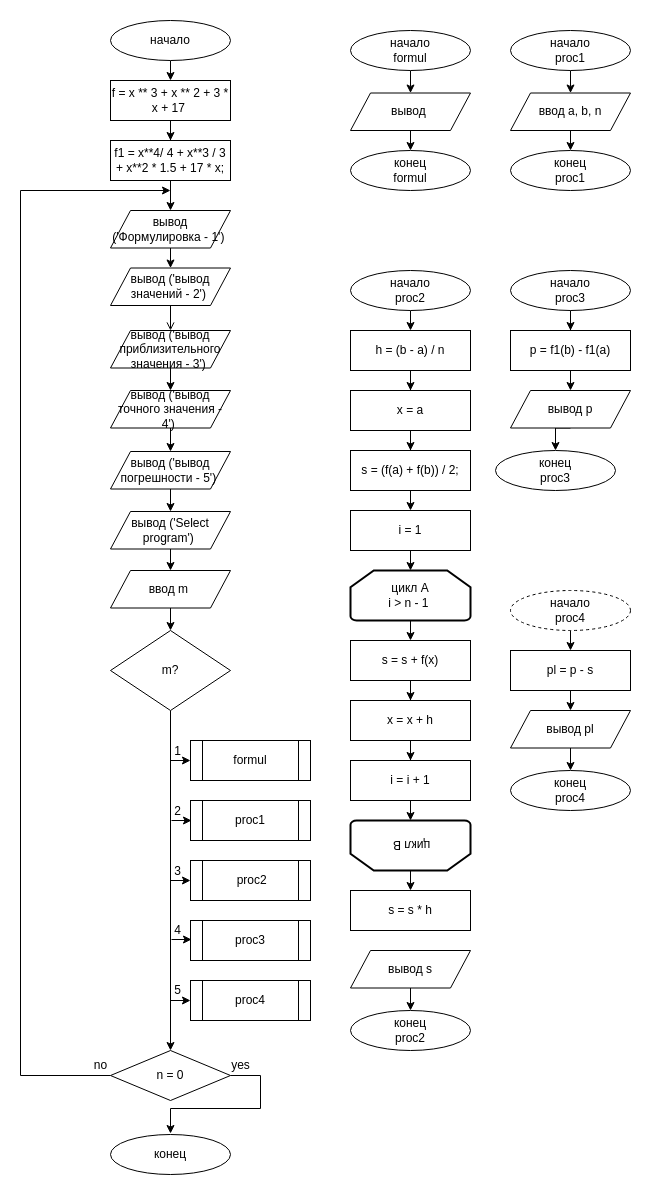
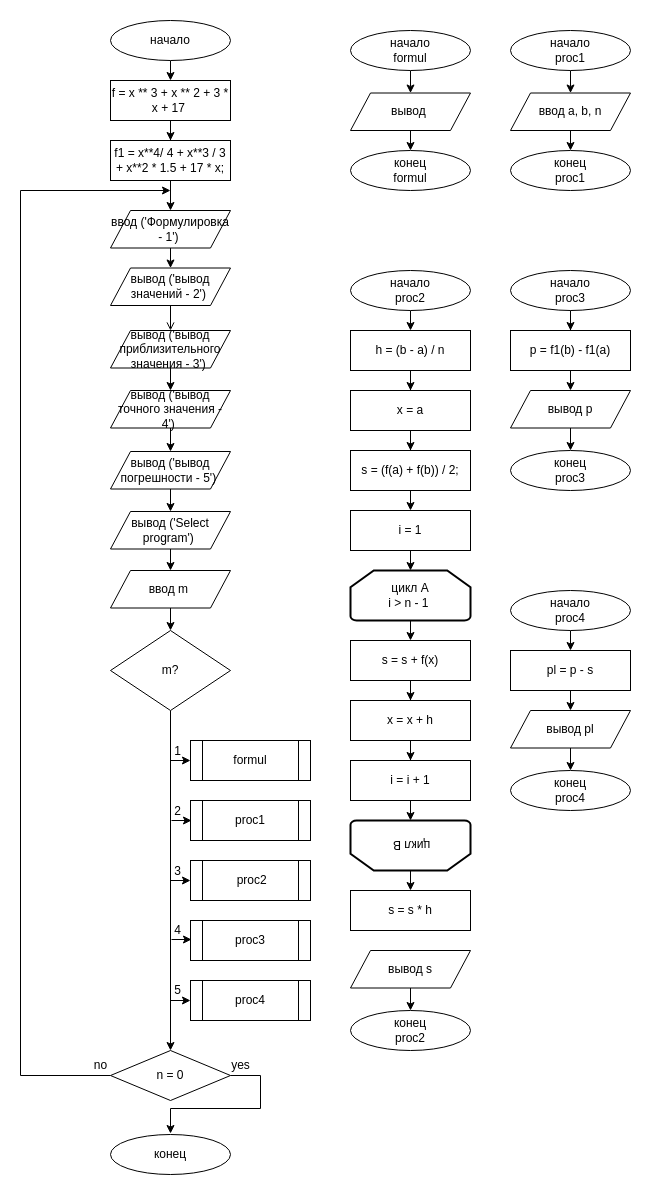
node "вывод ('Формулировка - 1')": label "вывод ('Формулировка - 1')" -> "ввод ('Формулировка - 1')"
node "конец proc3": moved (556, 471) -> (571, 471)
node "начало proc4": style dashed -> solid
